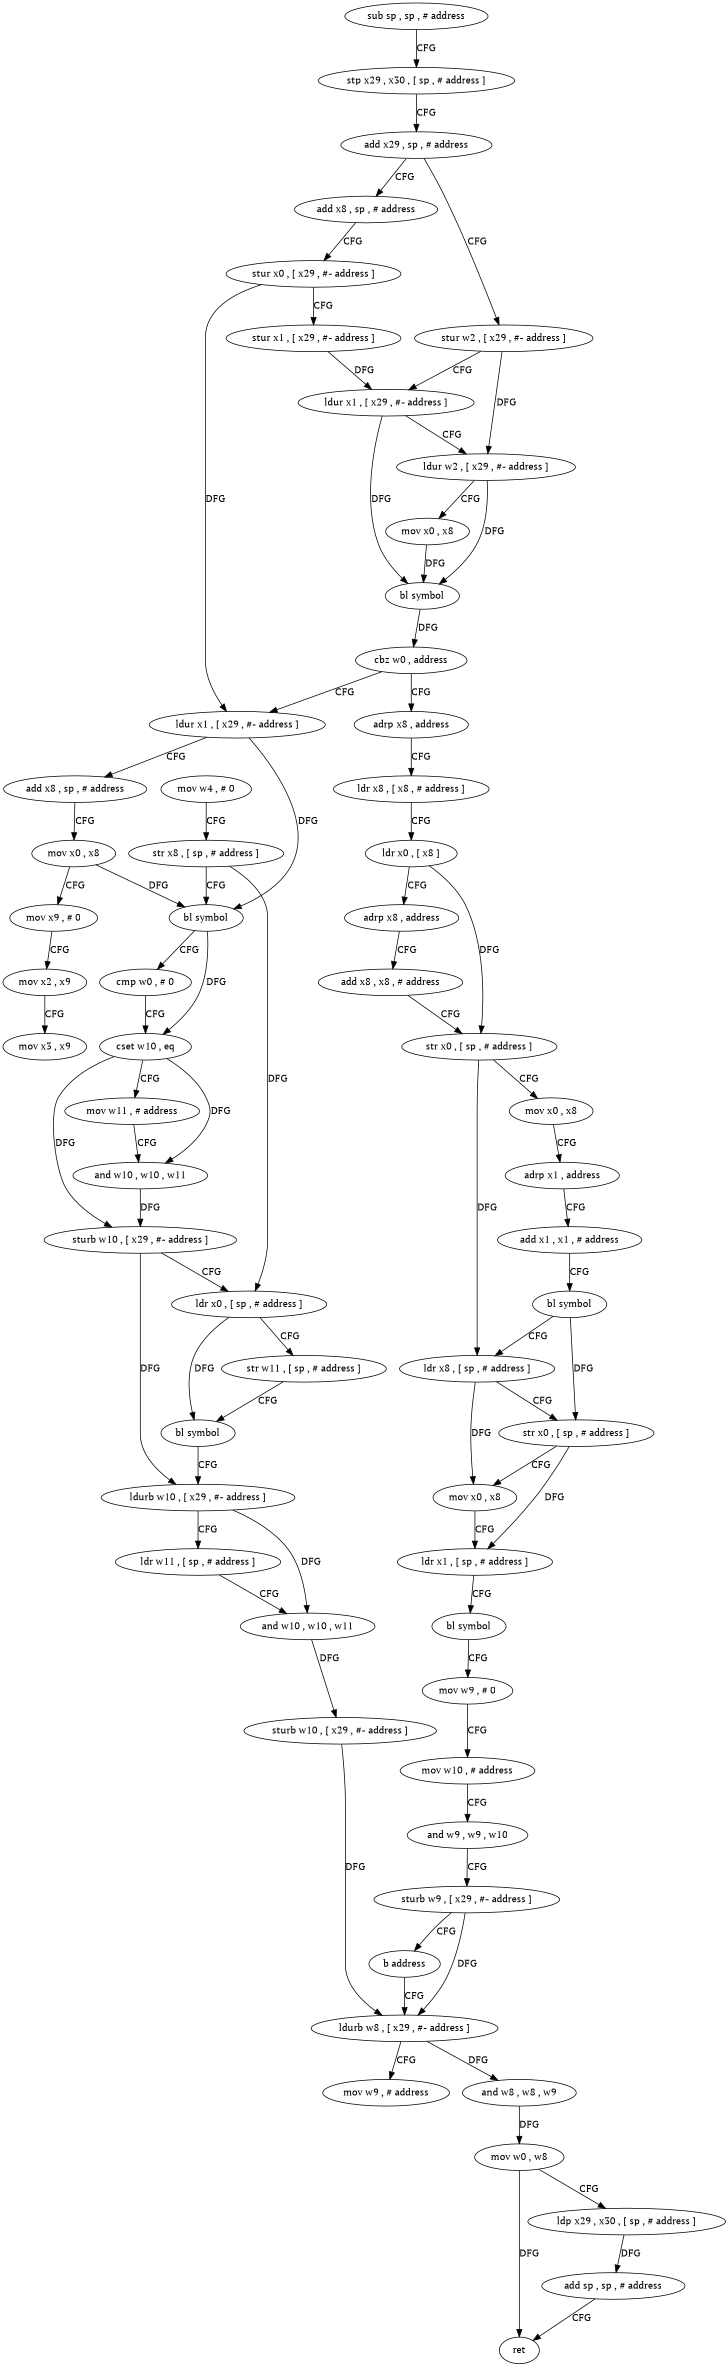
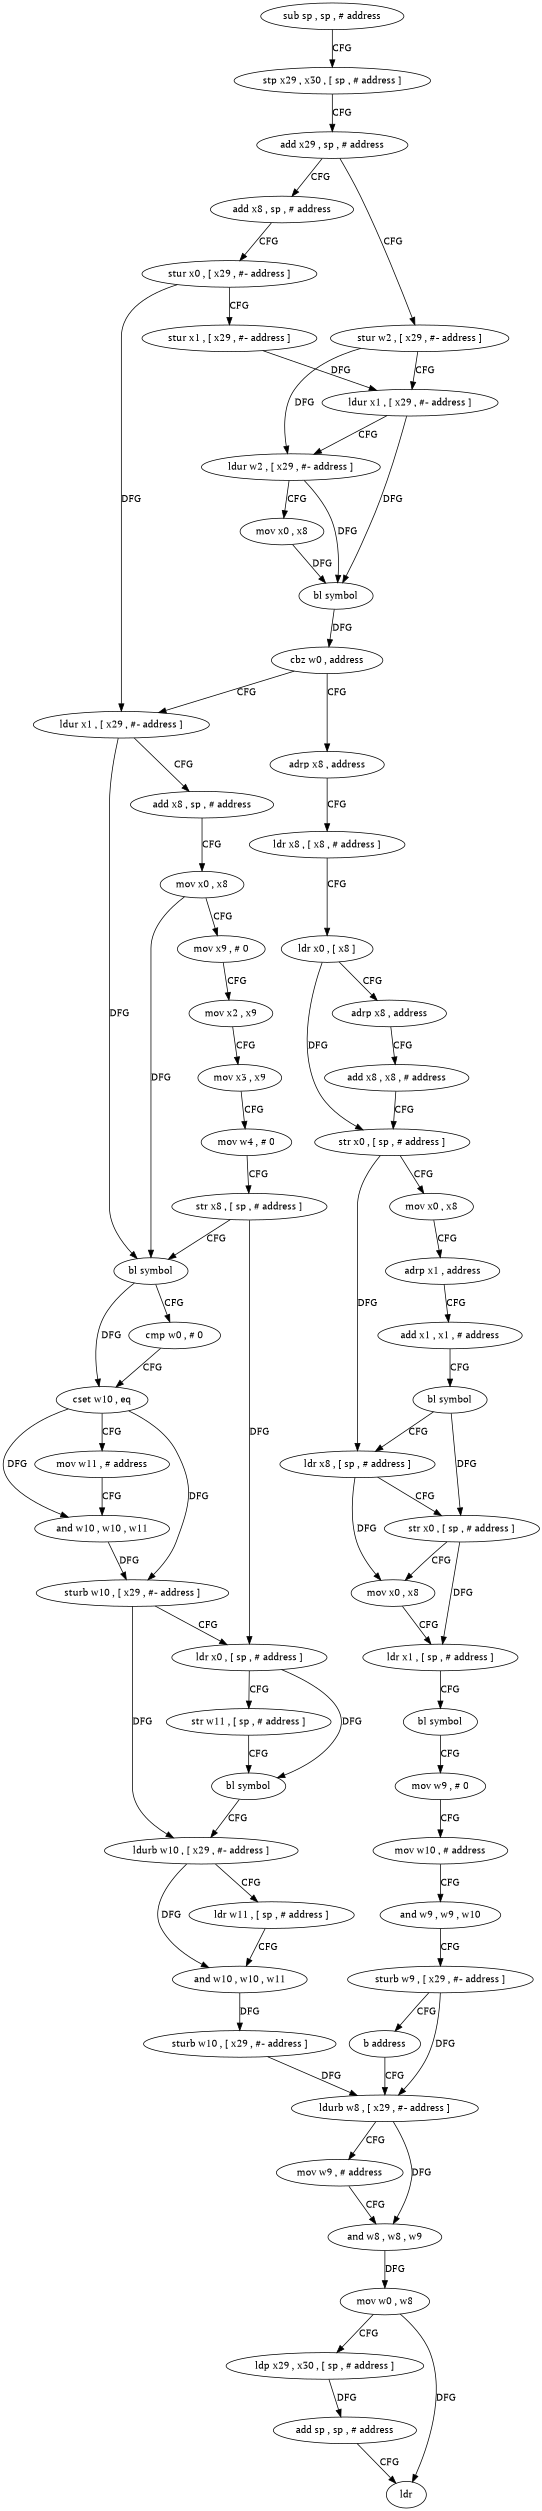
edge "mov x3 , x9" -> "mov w4 , # 0": added, label "CFG"
edge "mov w9 , # address" -> "and w8 , w8 , w9": added, label "CFG"
node "ret": label "ret" -> "ldr"
